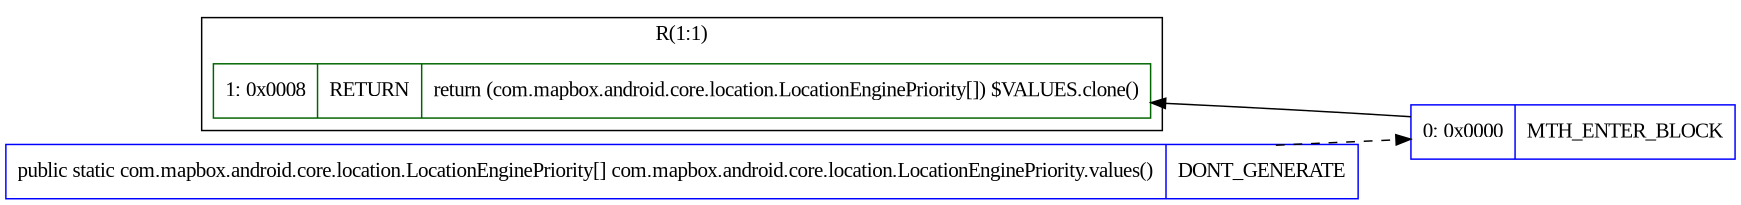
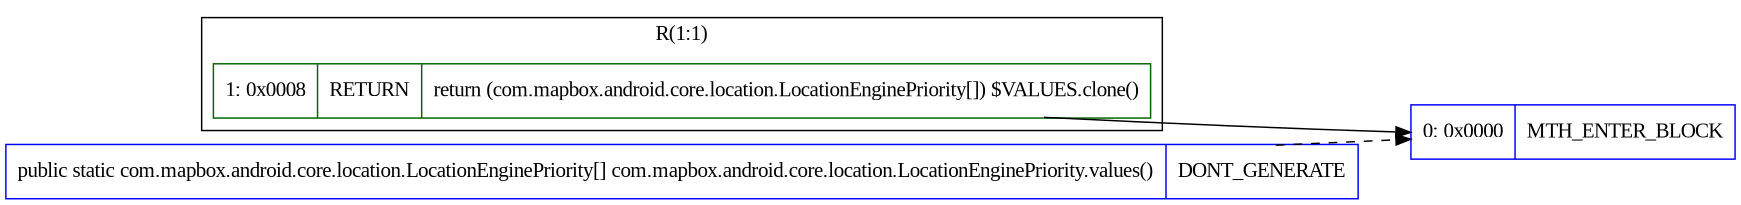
edge "0: 0x0000" -> "1: 0x0008": reversed
